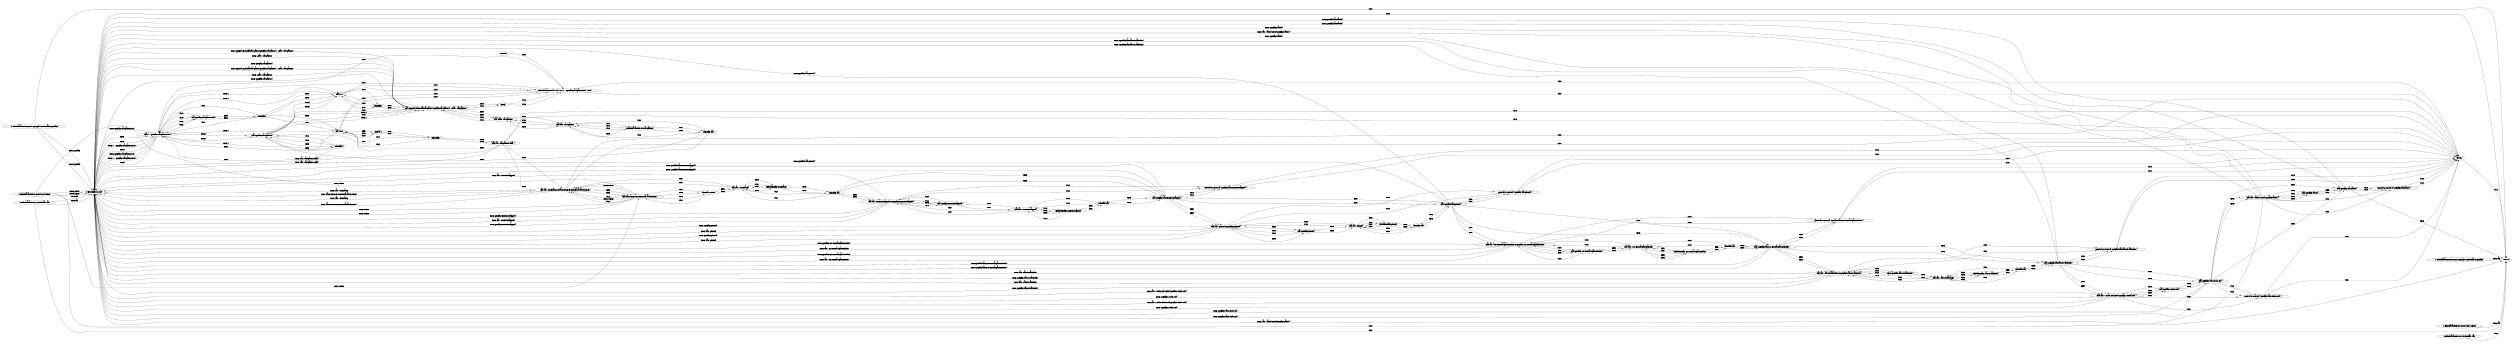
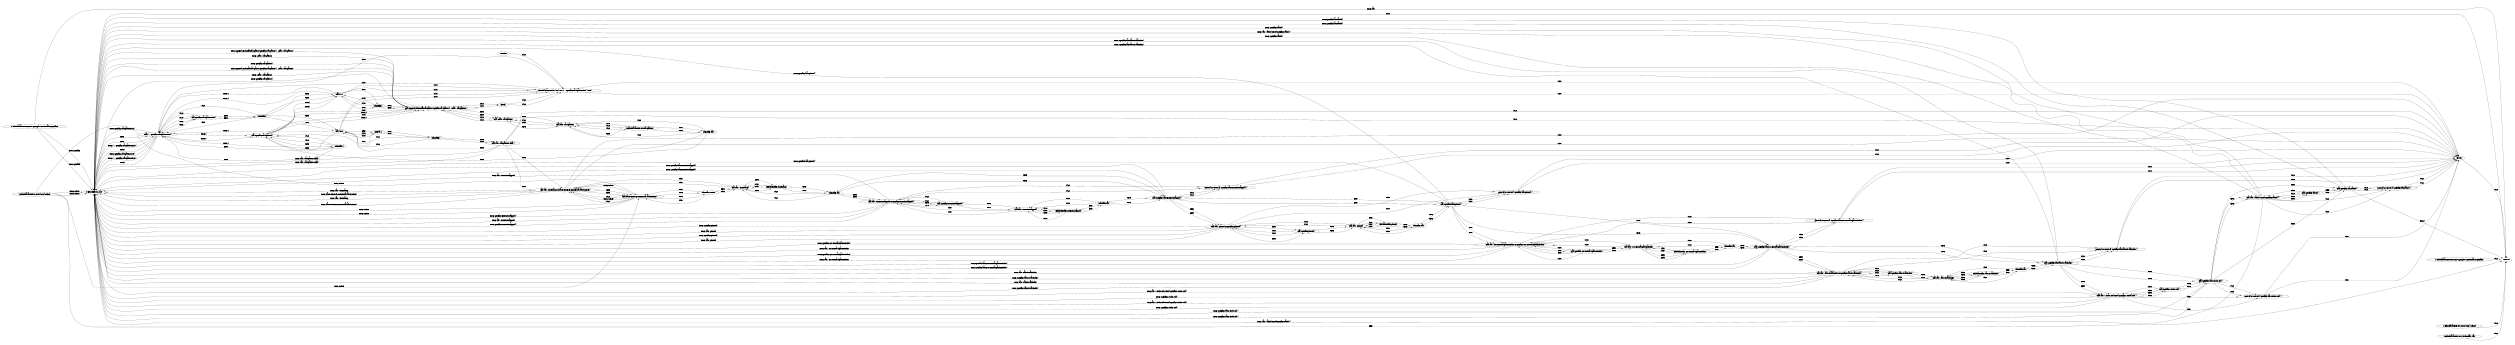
edge "(MethodParameterIn,const sync_pb::SessionTab& specifics)" -> "1000101": label "AST: " -> "DDG: tab"
node "(MethodParameterIn,SessionTab* tab)": removed
edge "(Call,specifics.has_tab_id())" -> "1000101": label "CFG: " -> "DDG: i"
edge "(MethodParameterOut,const sync_pb::SessionTab& specifics)" -> "1000101": label "DDG: tab" -> "AST: "
node "(Time,specifics.tab_visual_index())": label "(Time,specifics.tab_visual_index())" -> "(Call,specifics.tab_visual_index())"
edge "(MethodParameterOut,const int64 mtime)" -> "1000101": label "DDG: tab" -> "AST: "
edge "(MethodParameterIn,const int64 mtime)" -> "1000101": label "AST: " -> "CFG: "
